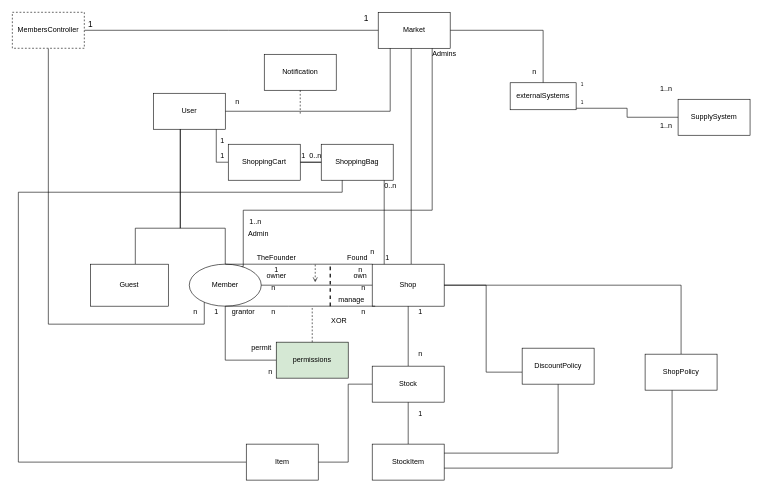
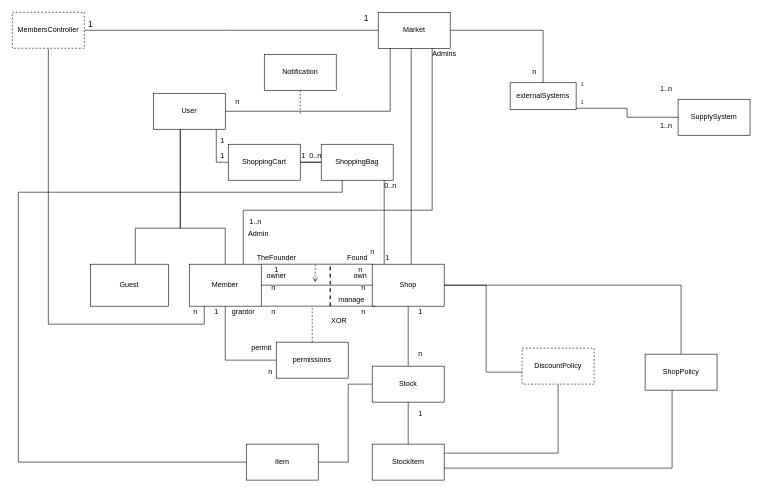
node "Member": shape ellipse -> rectangle
node "permissions": fillcolor #d5e8d4 -> #ffffff
node "DiscountPolicy": style solid -> dashed
